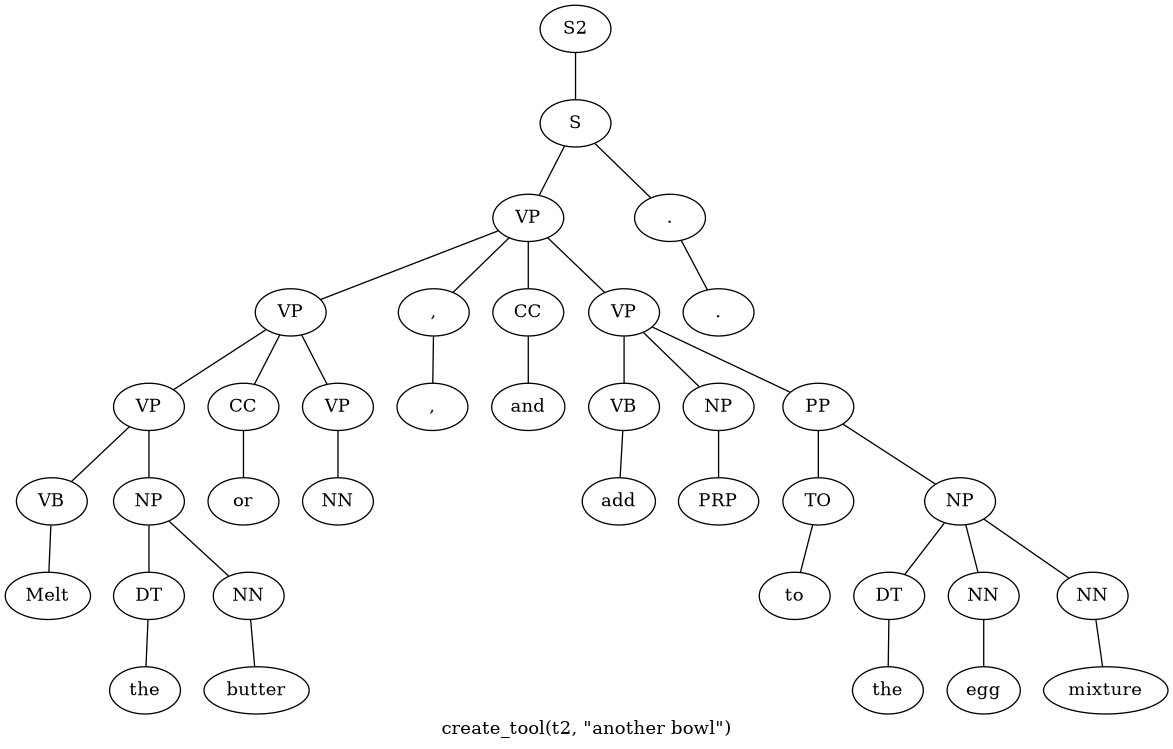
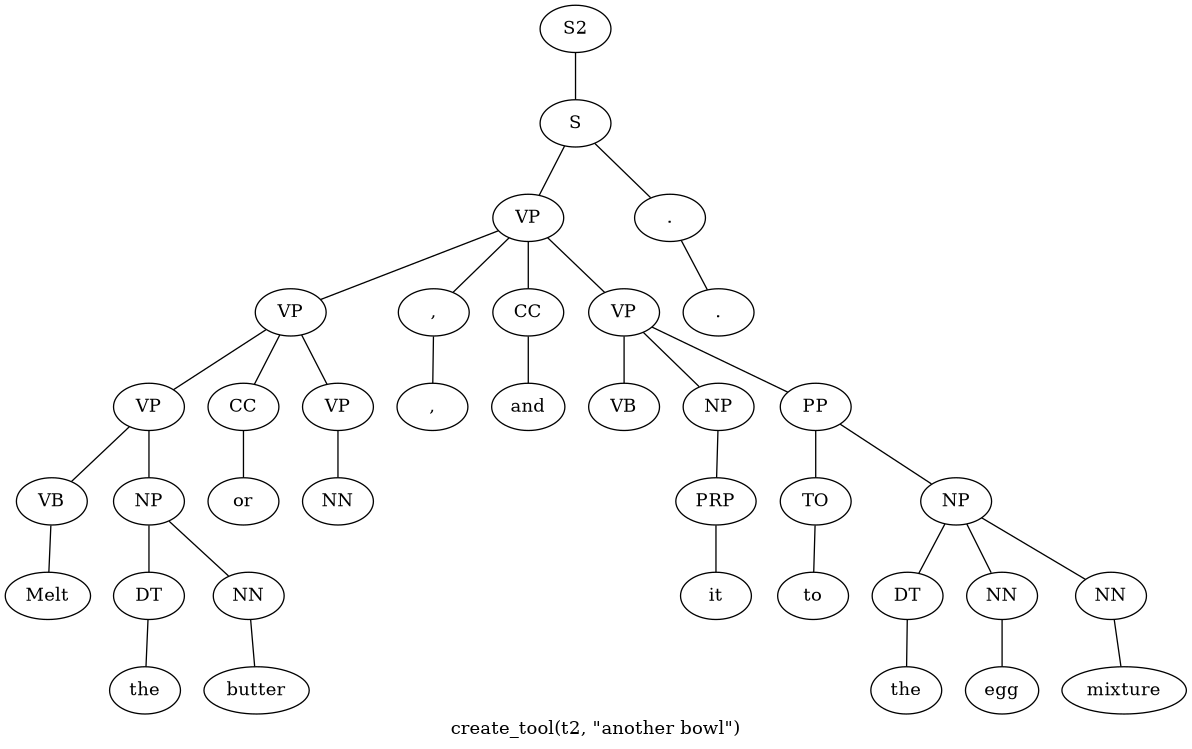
node "add": removed
node "it": added
